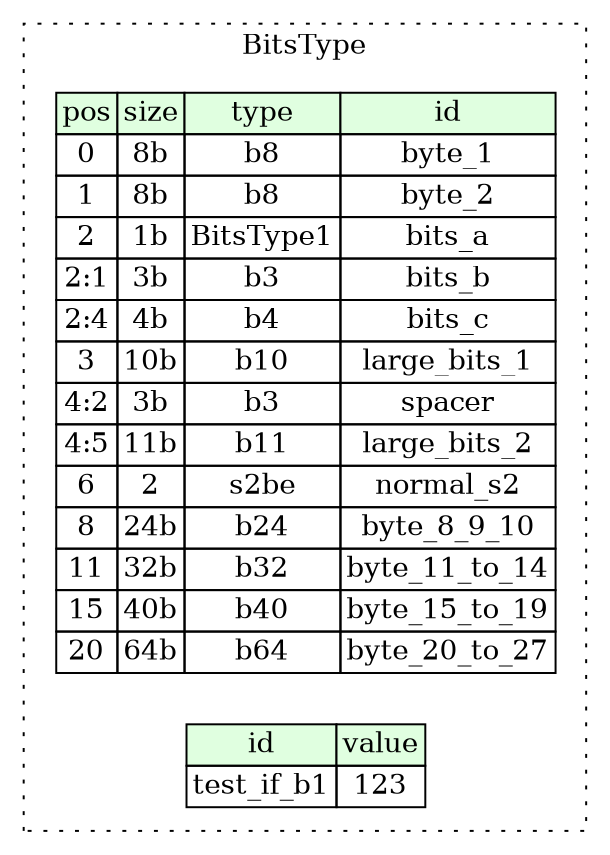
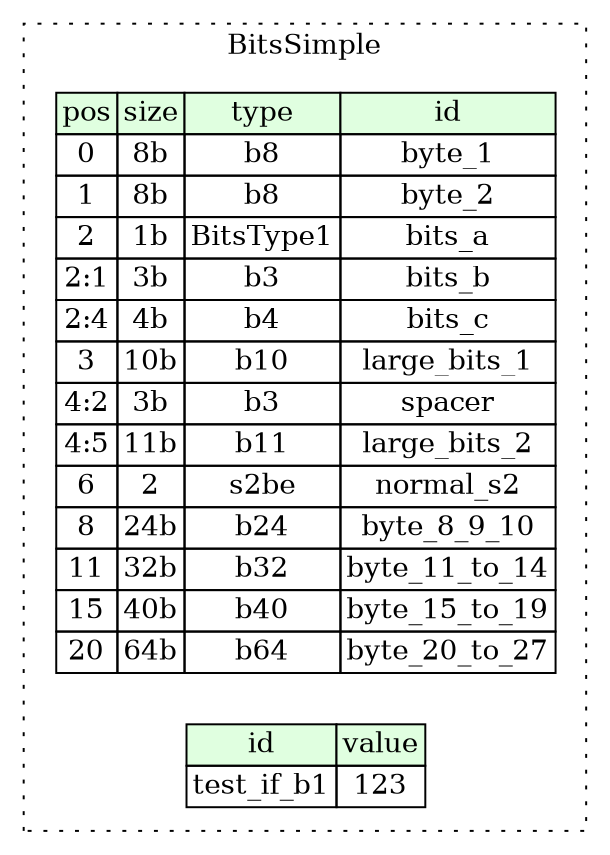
cluster "BitsType": label "BitsType" -> "BitsSimple"
